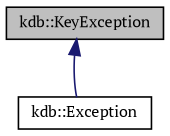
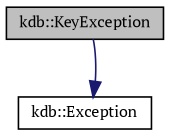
edge "kdb::Exception" -> "kdb::KeyException": reversed
